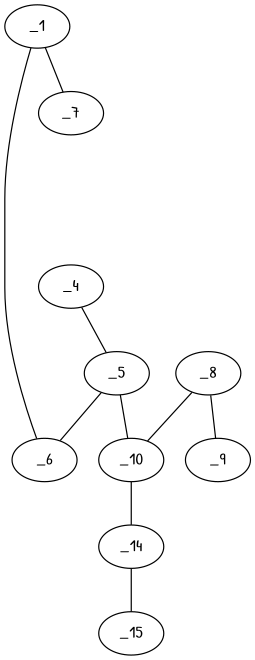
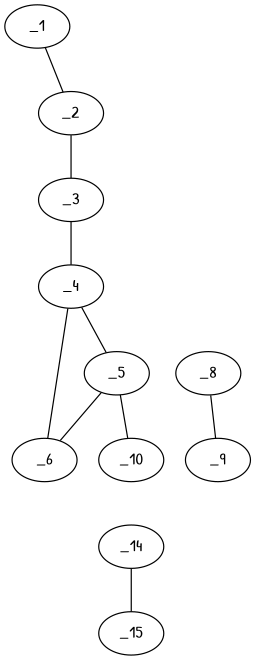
node "_7": label "_7" -> "_2"
node "_3": added
edge "_1" -- "_6": now "_4" -- "_6"
edge "_8" -- "_10": removed
edge "_10" -- "_14": removed
